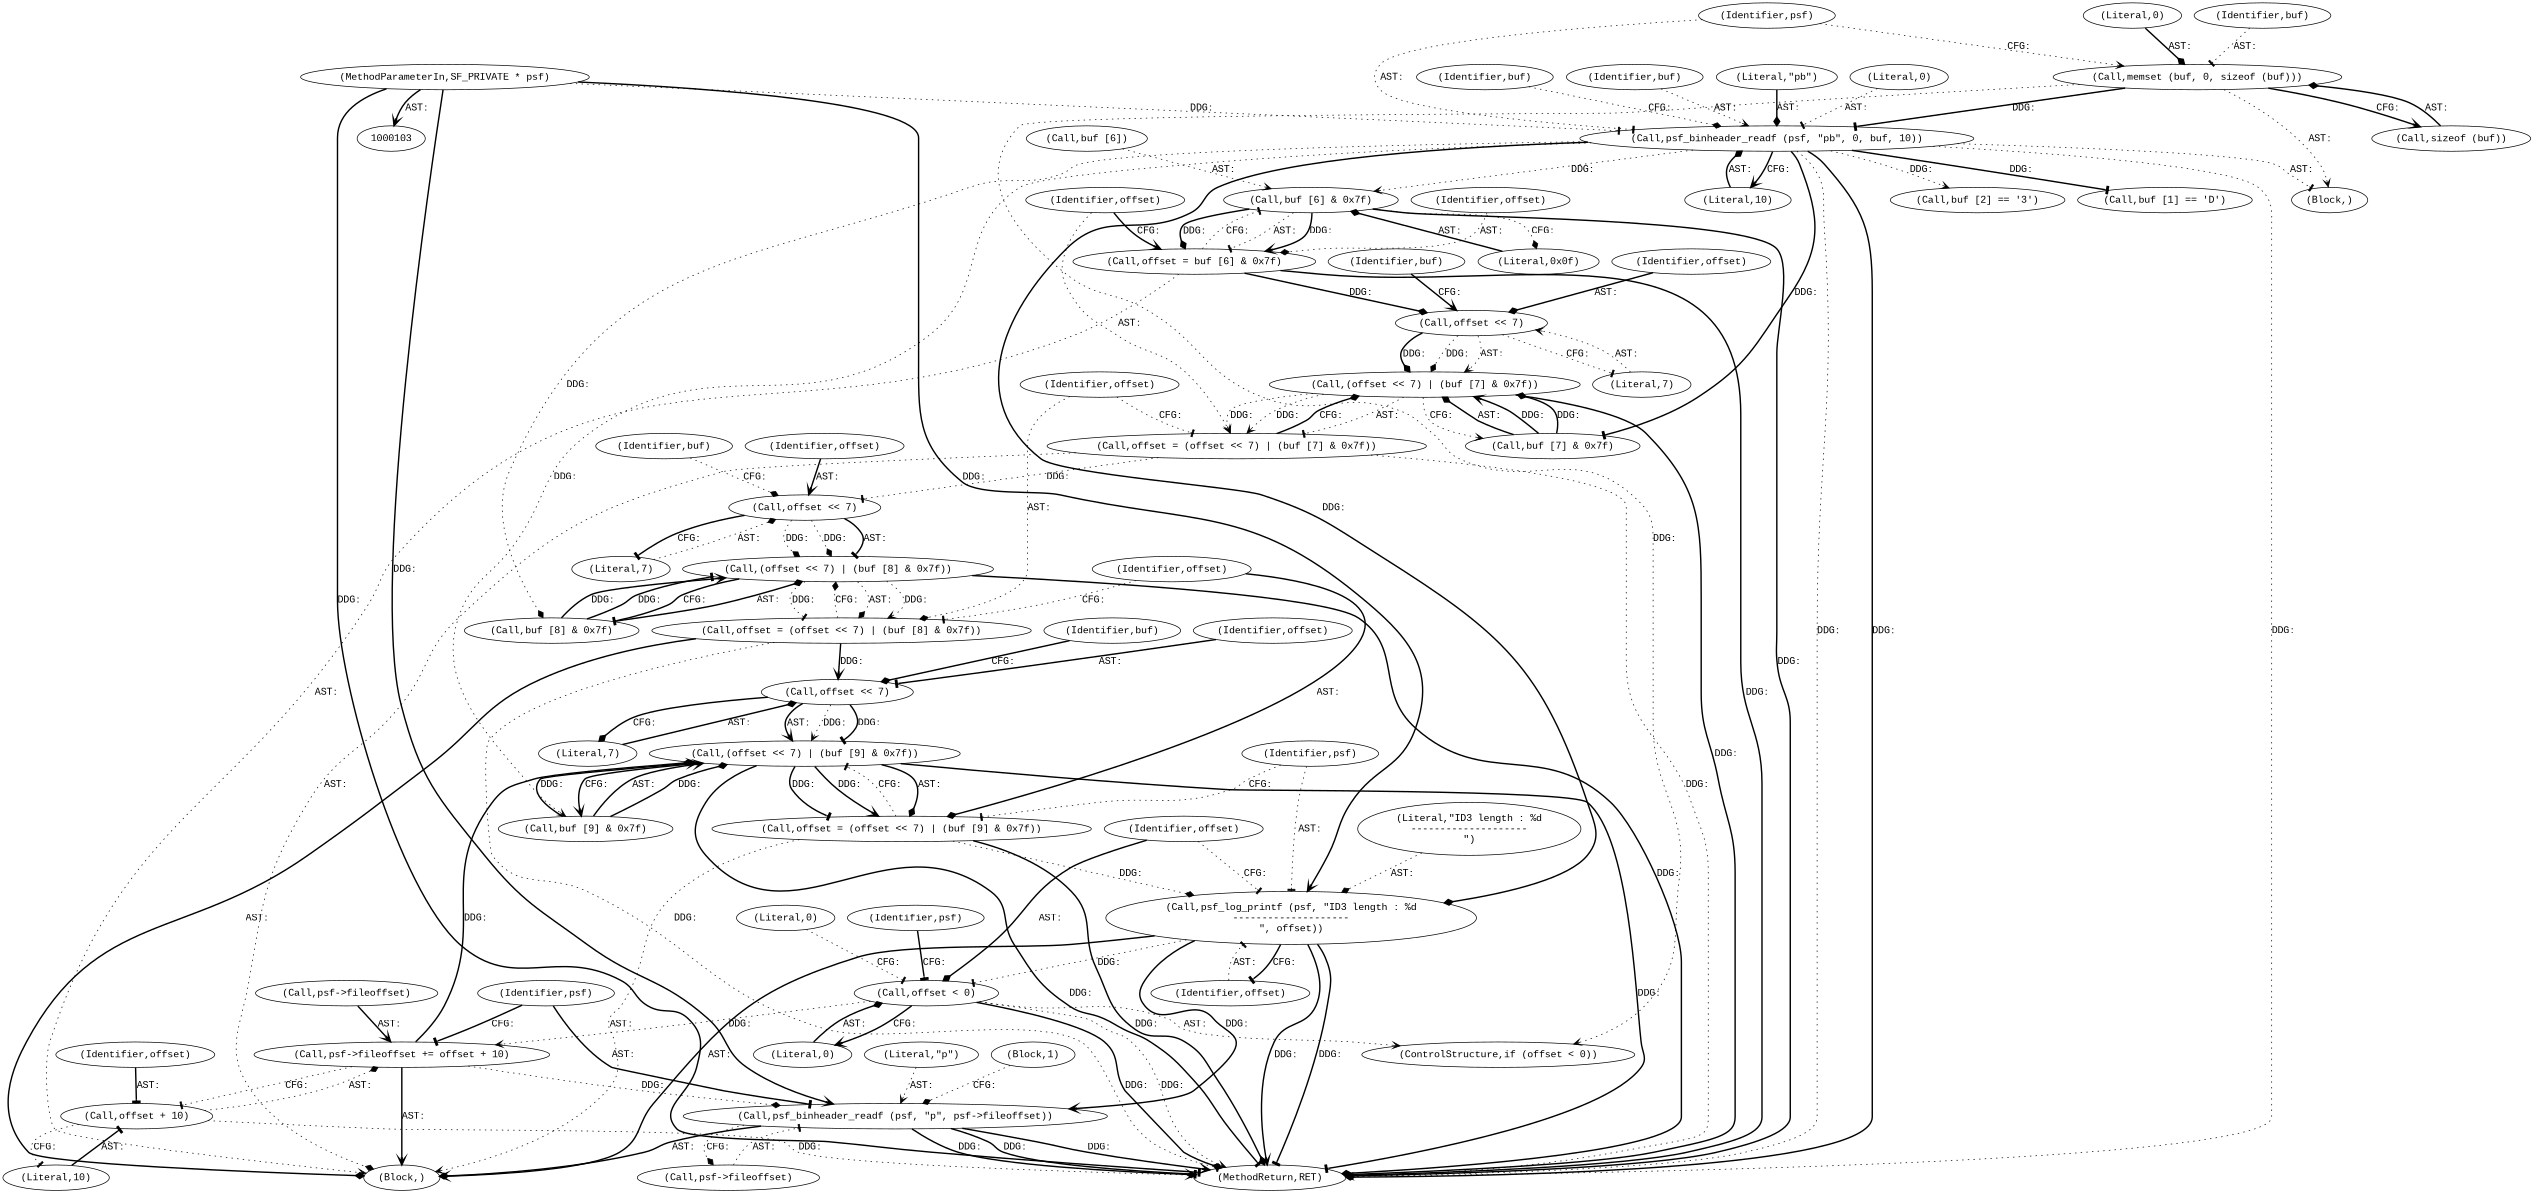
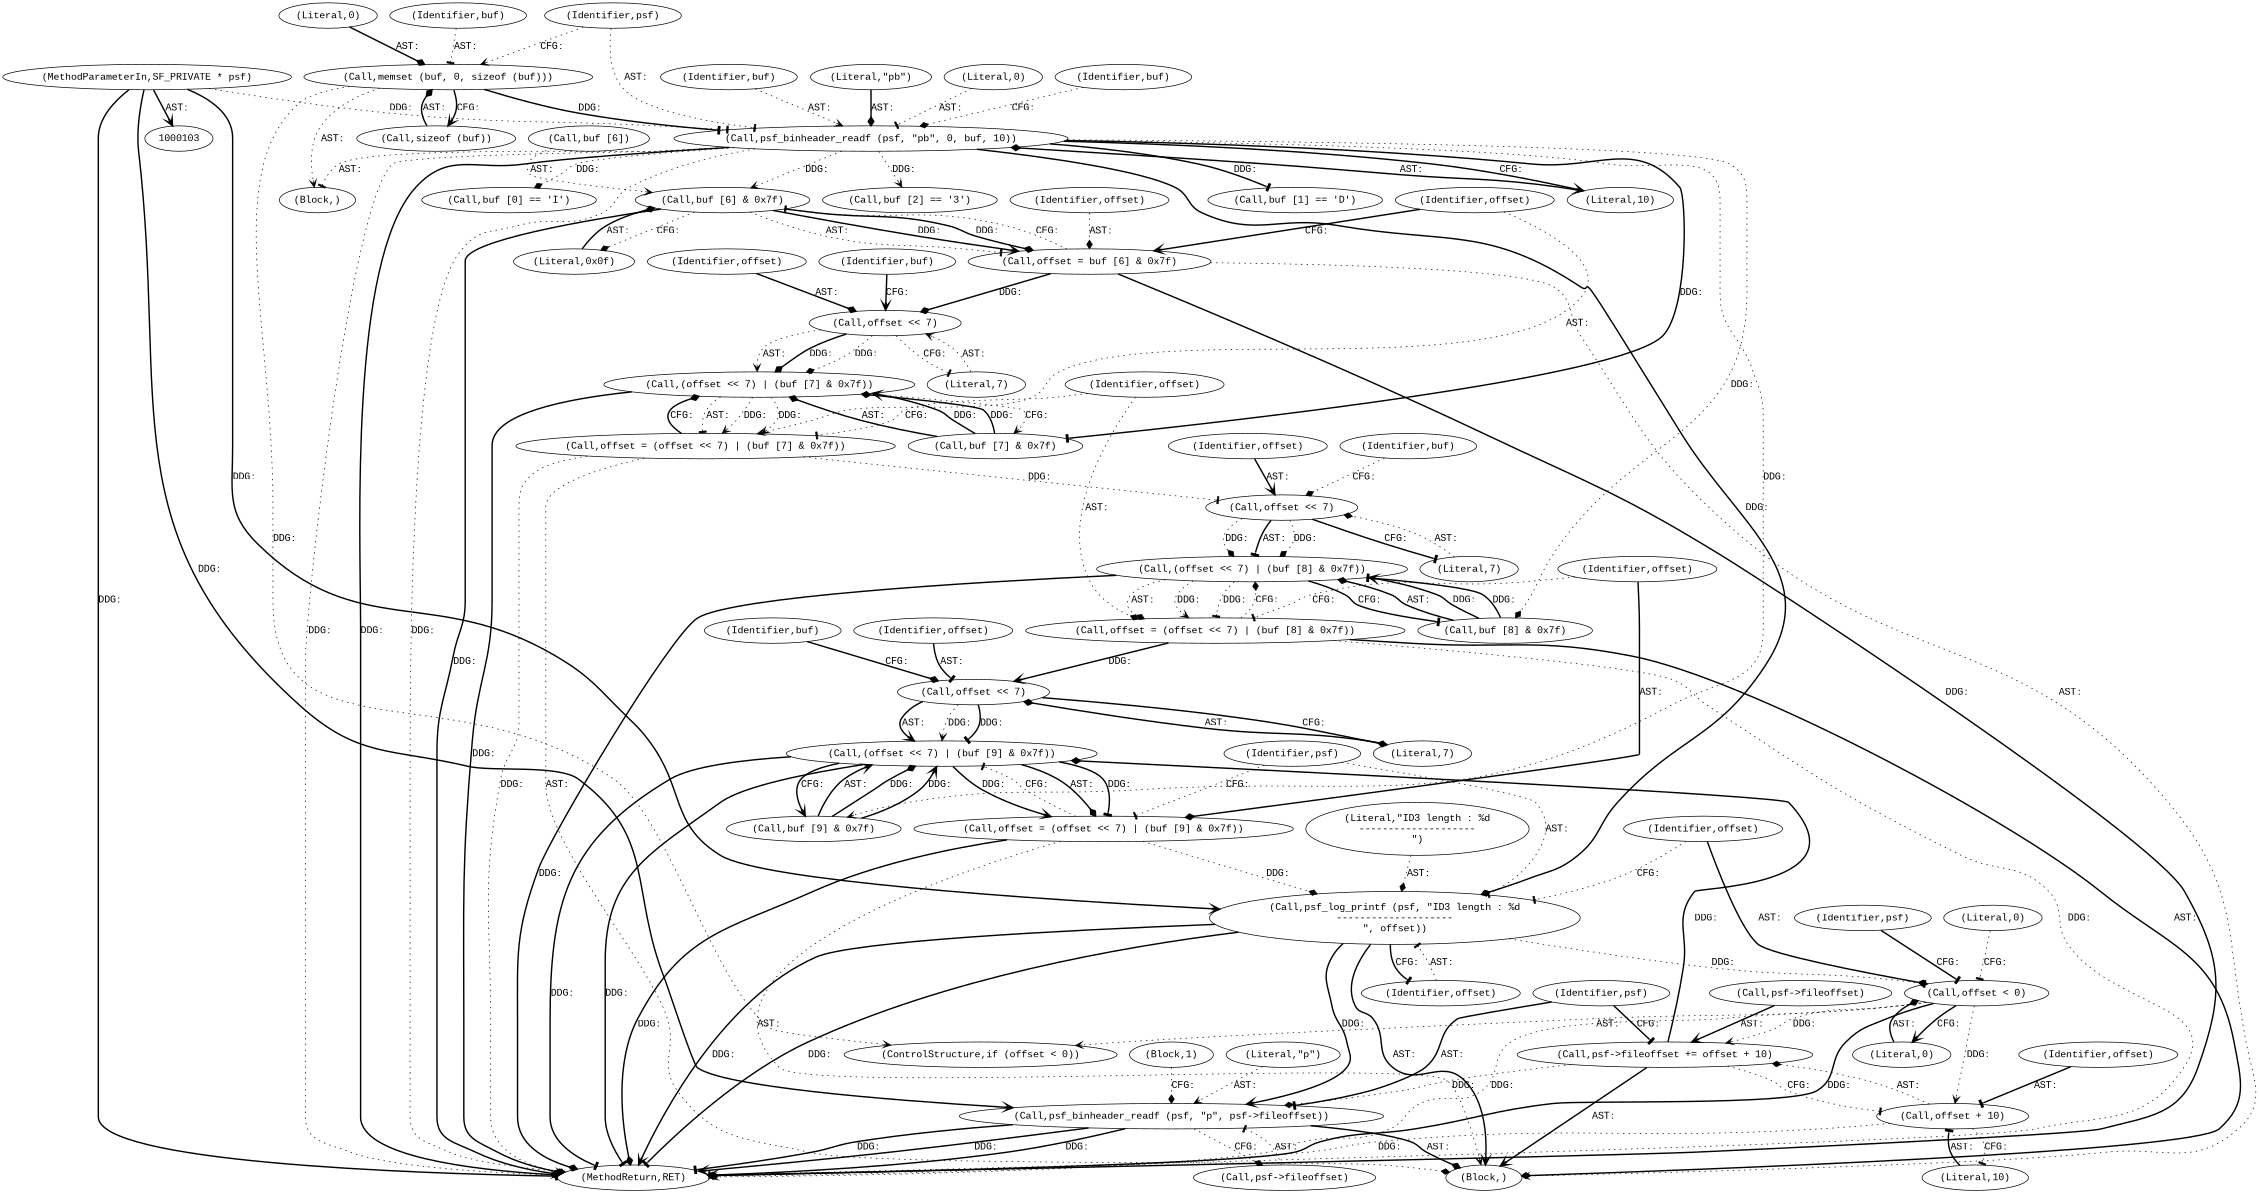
node "(Call,buf [0] == 'I')": added
edge "(Call,offset < 0)" -> "(Call,offset + 10)": added, label "DDG:"
